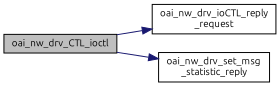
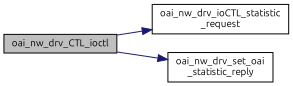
node "oai_nw_drv_ioCTL_reply _request": label "oai_nw_drv_ioCTL_reply _request" -> "oai_nw_drv_ioCTL_statistic _request"
node "oai_nw_drv_set_msg _statistic_reply": label "oai_nw_drv_set_msg _statistic_reply" -> "oai_nw_drv_set_oai _statistic_reply"
